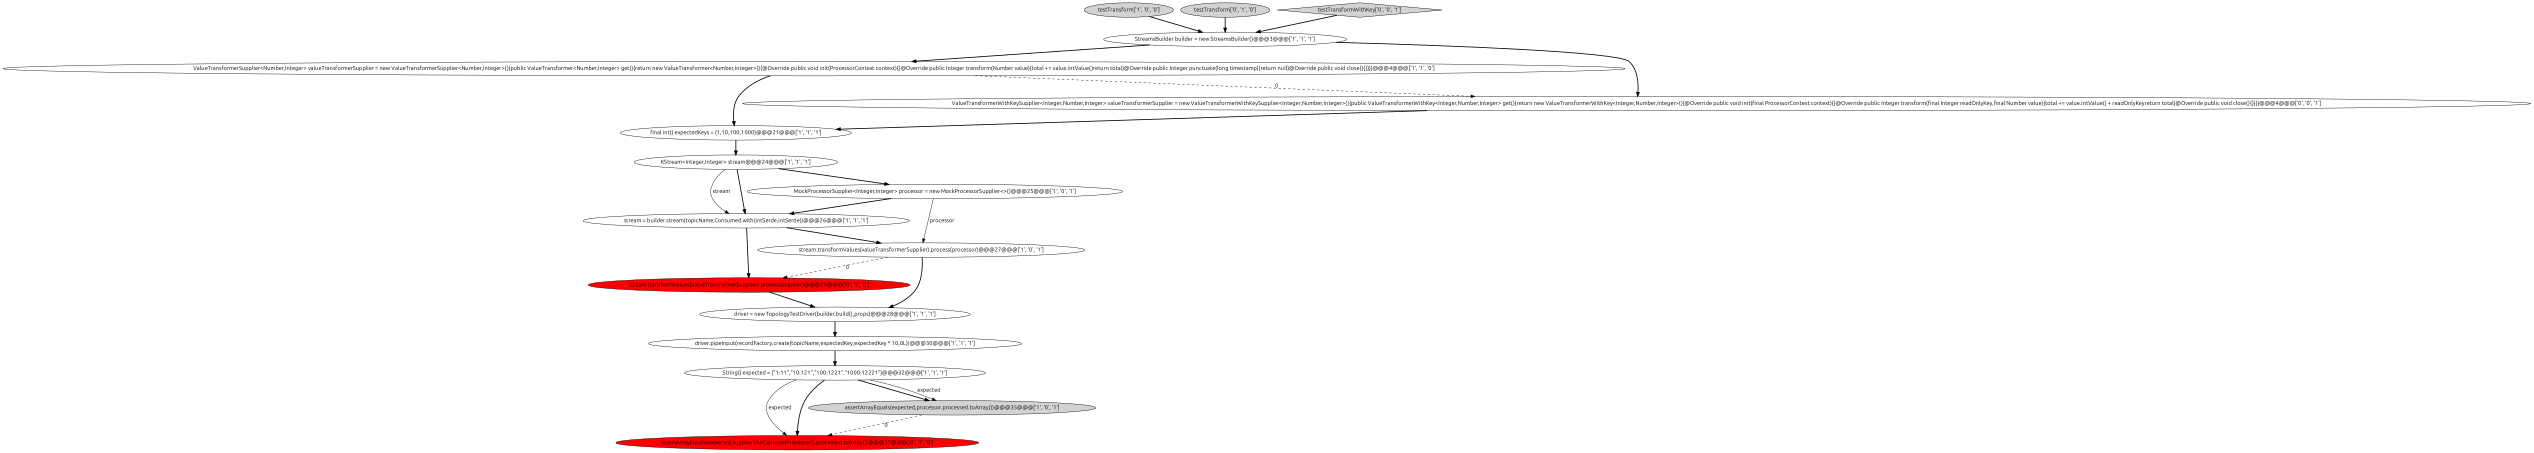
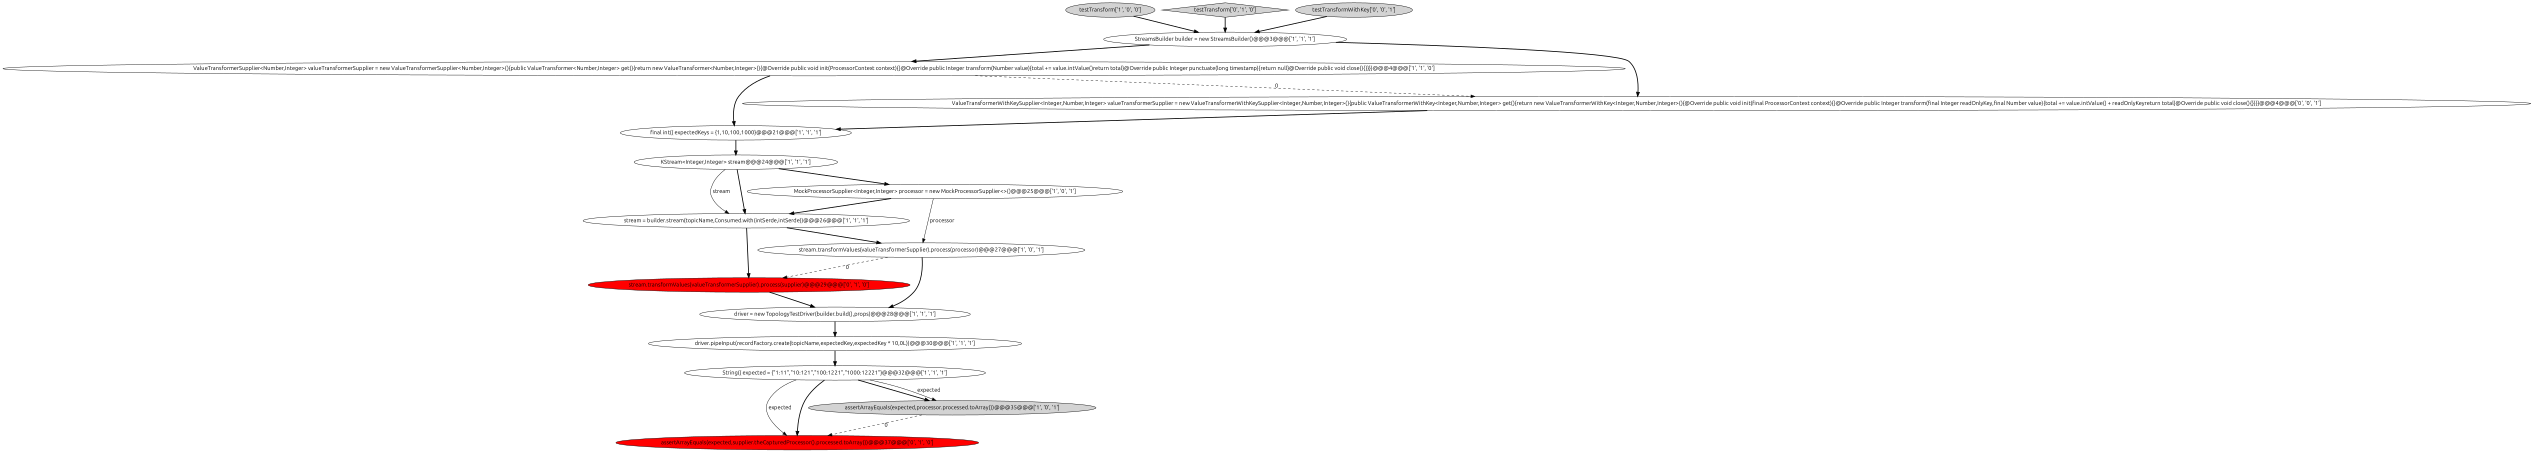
node "testTransform['0', '1', '0']": shape ellipse -> diamond
node "testTransformWithKey['0', '0', '1']": shape diamond -> ellipse
